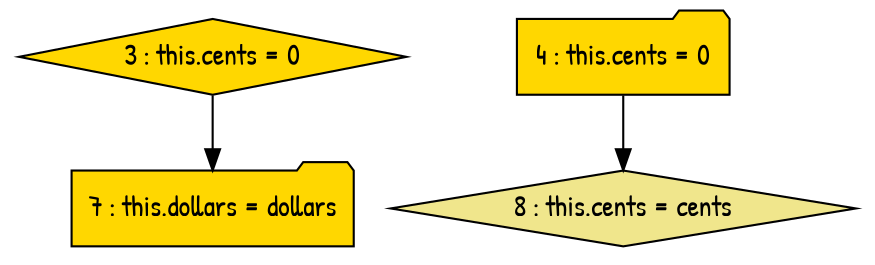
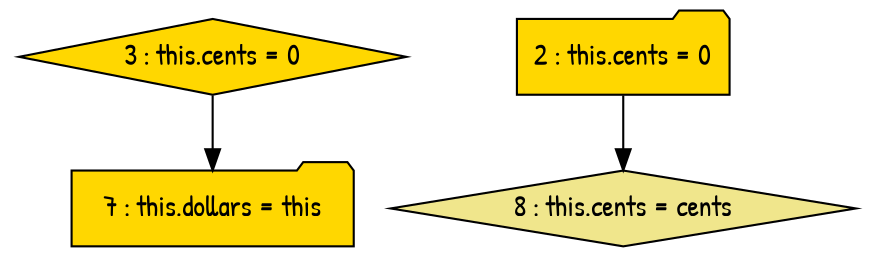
node "4 : this.cents = 0": label "4 : this.cents = 0" -> "2 : this.cents = 0"
node "7 : this.dollars = dollars": label "7 : this.dollars = dollars" -> "7 : this.dollars = this"
